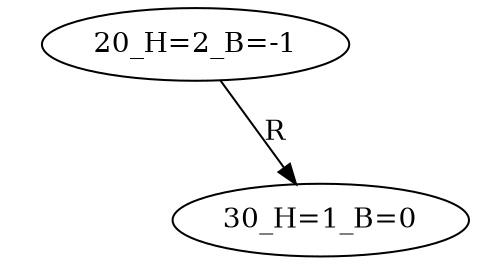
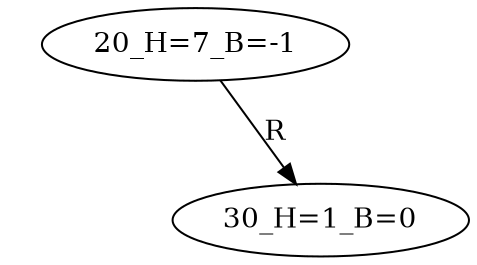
node "20_H=2_B=-1": label "20_H=2_B=-1" -> "20_H=7_B=-1"
